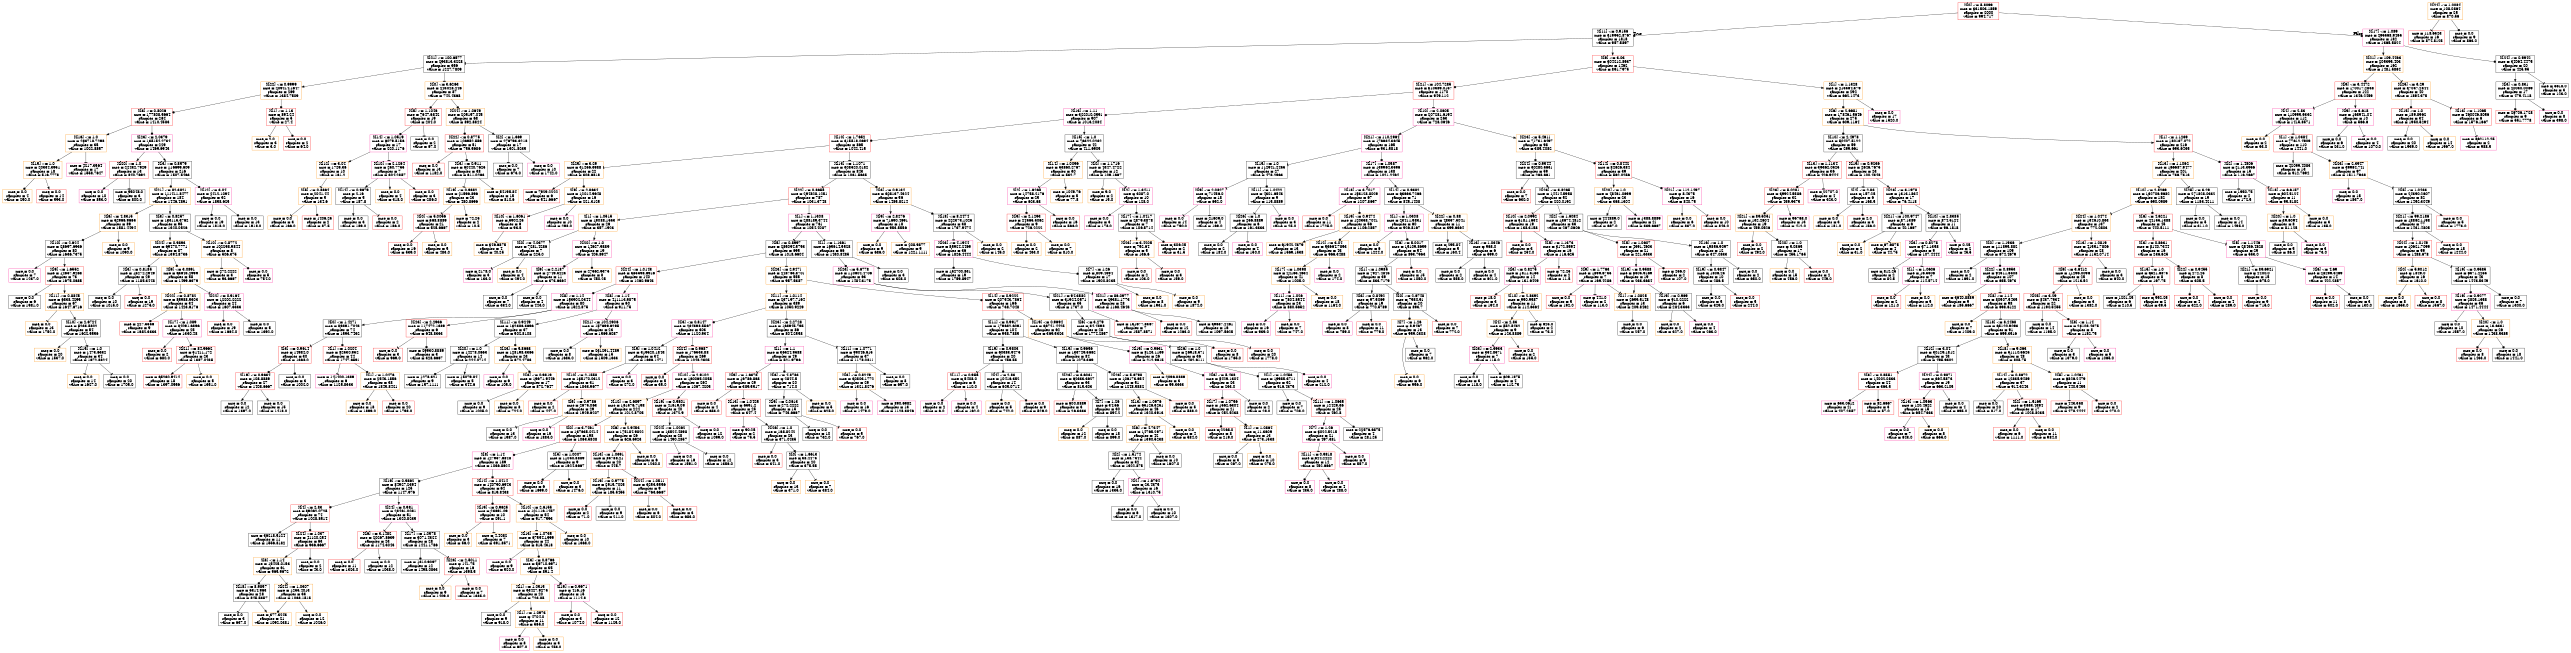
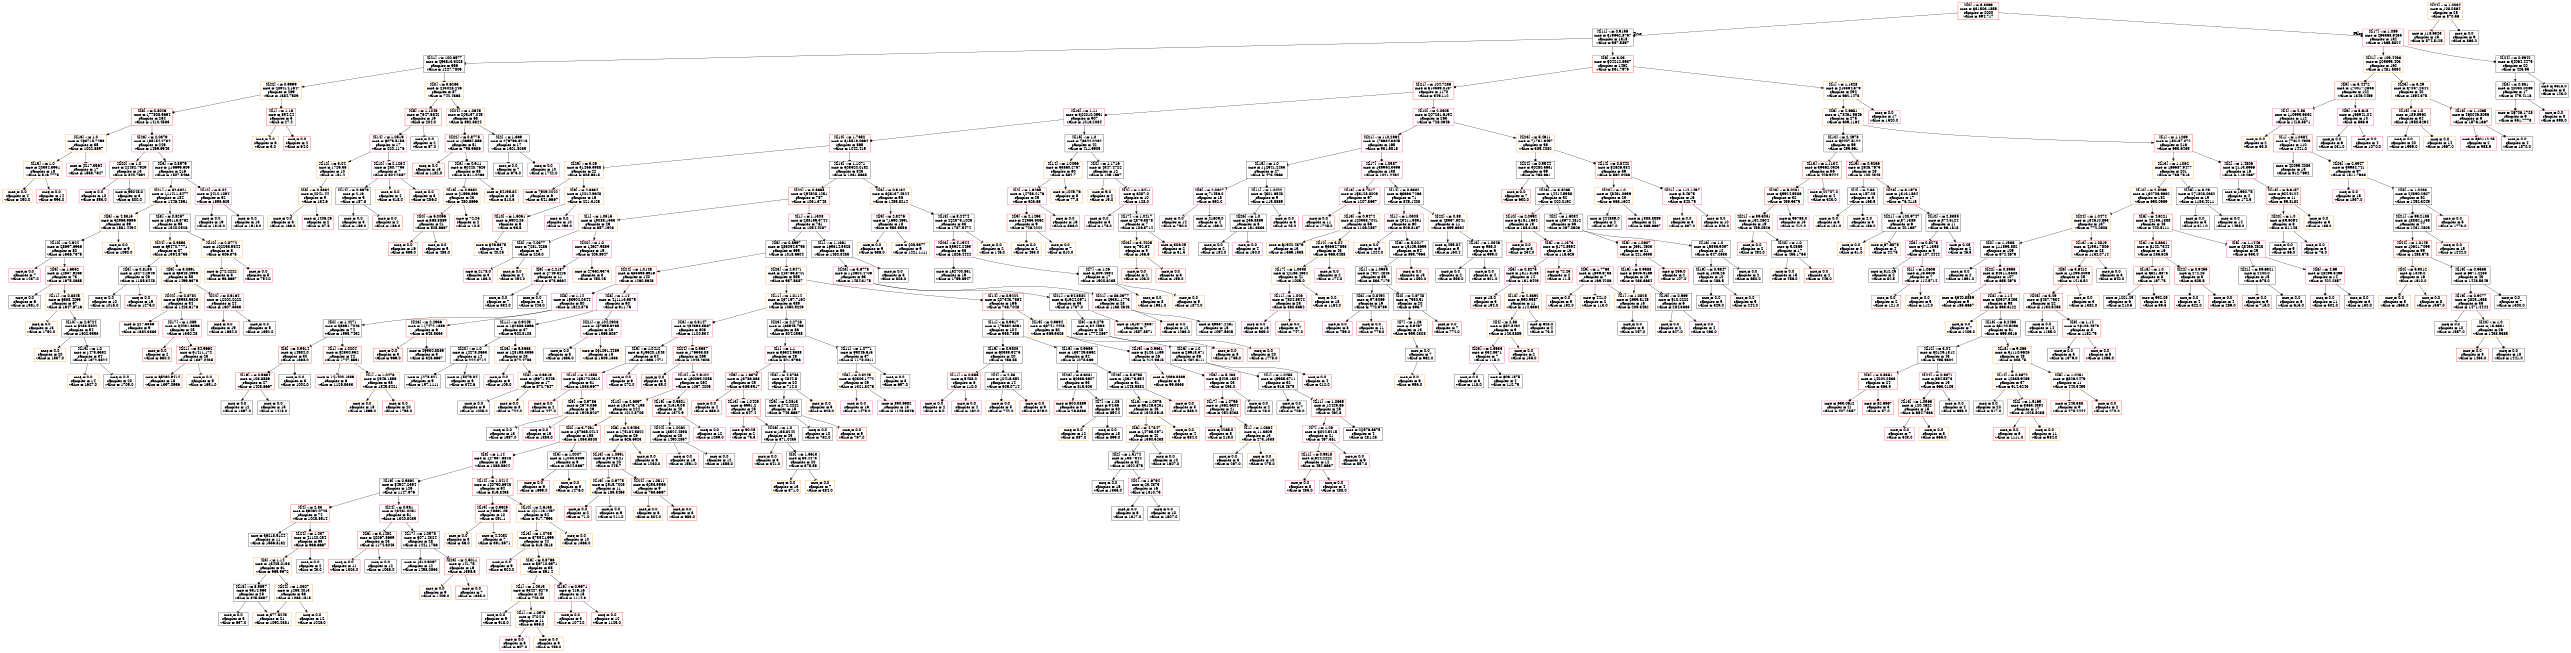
node "mse = 0.0 samples = 4 value = 1870.0": added
edge "X[2] <= 1.3411 mse = 3087.0 samples = 10 value = 128.0" -> "X[17] <= 1.0417 mse = 2879.3878 samples = 7 value = 106.5714": arrowhead dot -> normal
node "mse = 441.0 samples = 2 value = 113.0": color deeppink -> darkorange
node "mse = 0.0 samples = 6 value = 615.0": added
edge "X[7] <= 1.26 mse = 8.9467 samples = 13 value = 959.2308" -> "mse = 0.0 samples = 6 value = 956.0": now "mse = 0.0 samples = 7 value = 962.0" -> "mse = 0.0 samples = 6 value = 956.0"
